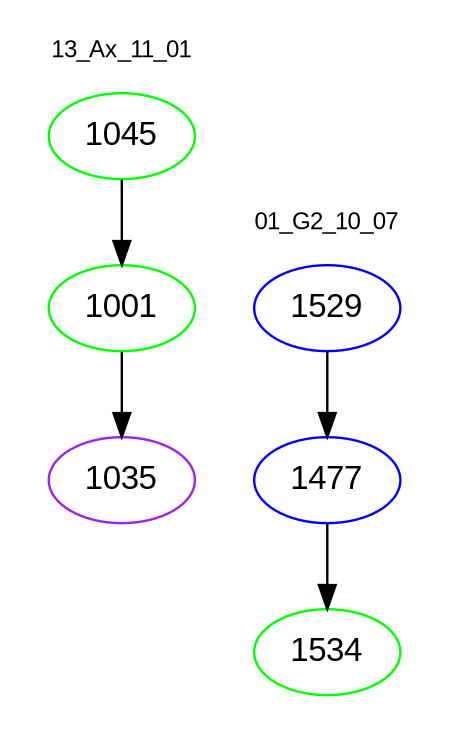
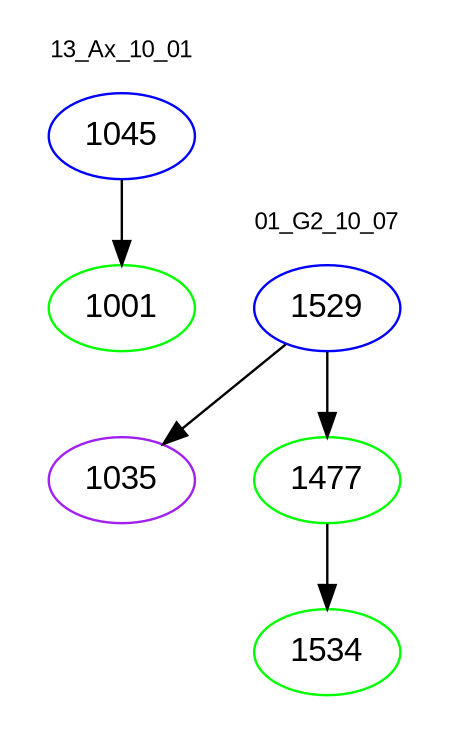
cluster "13_Ax_11_01": label "13_Ax_11_01" -> "13_Ax_10_01"
node "1045": color green -> blue
edge "1001" -> "1035": now "1529" -> "1035"
node "1477": color blue -> green
